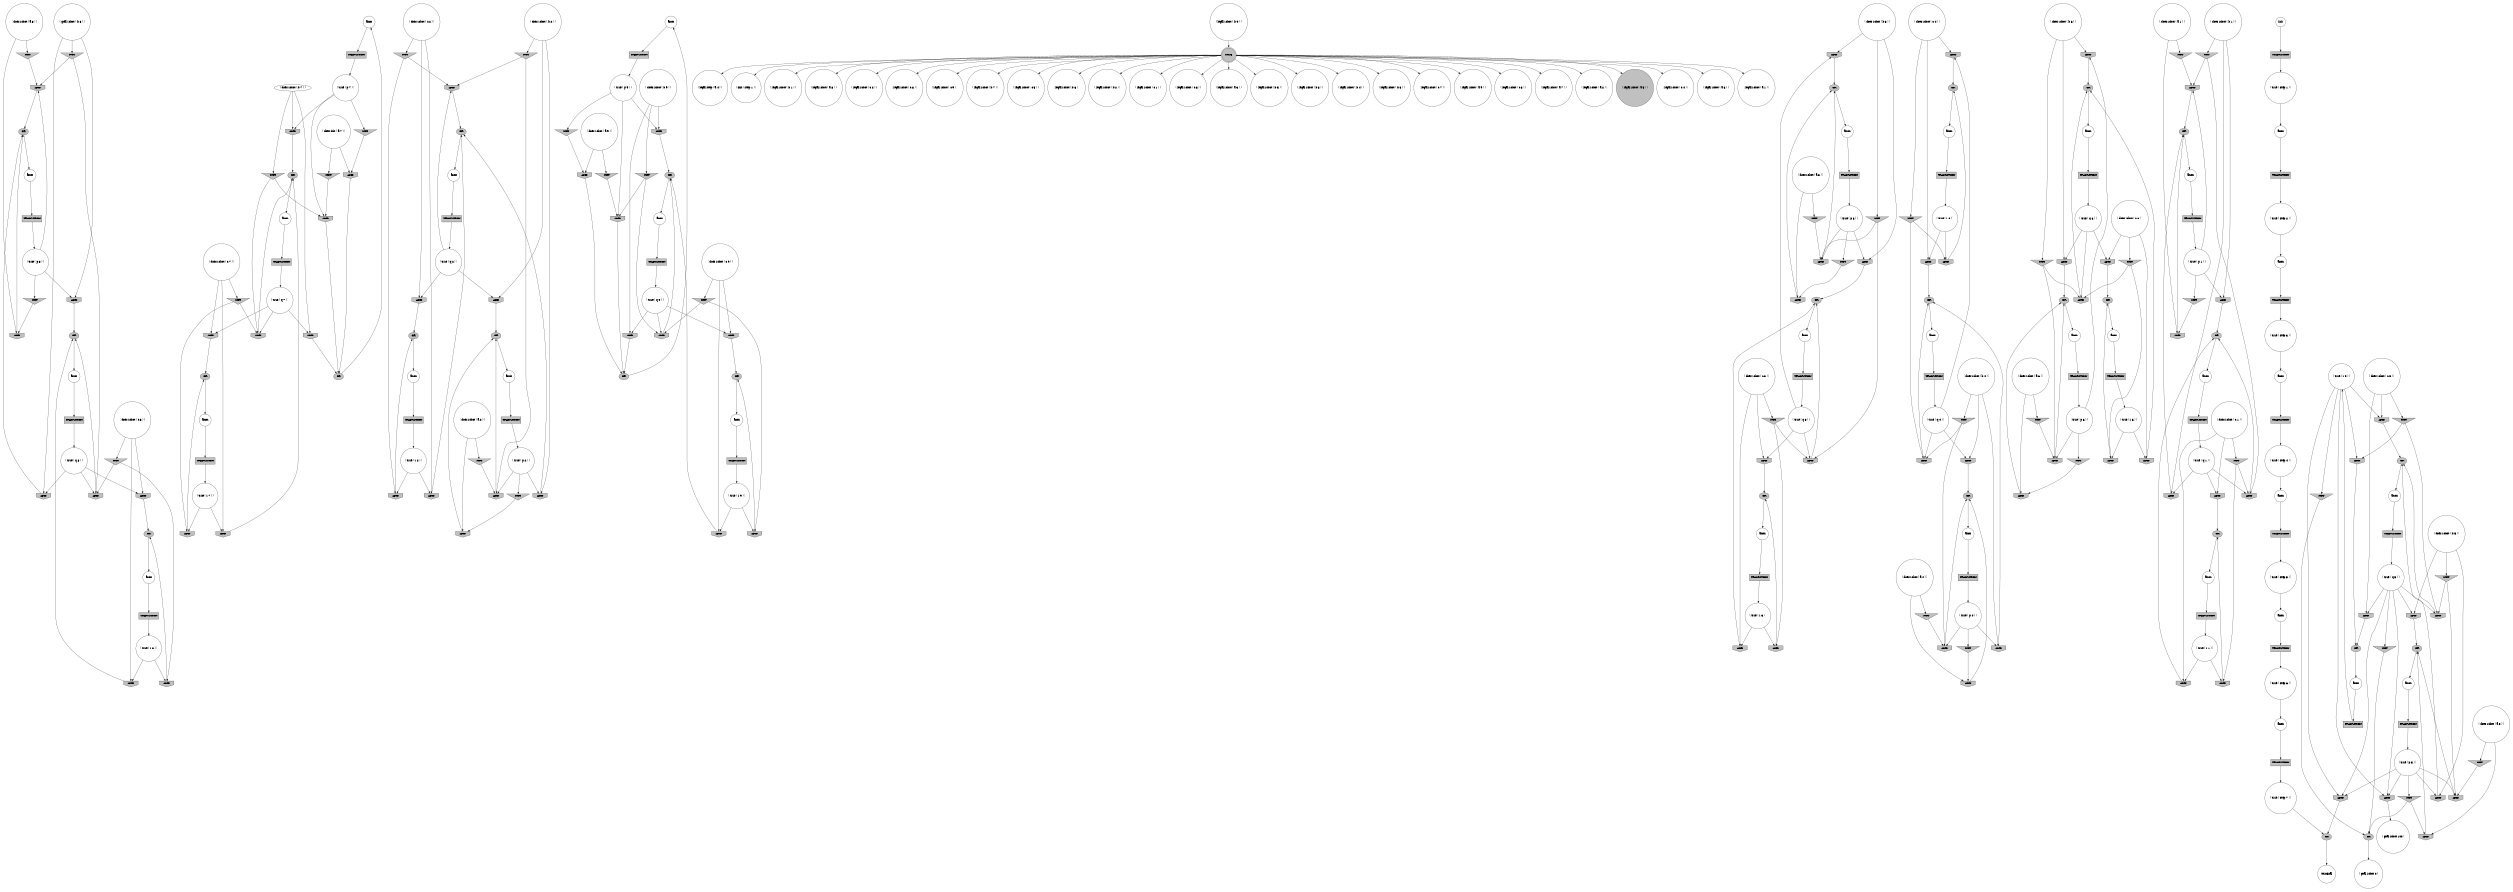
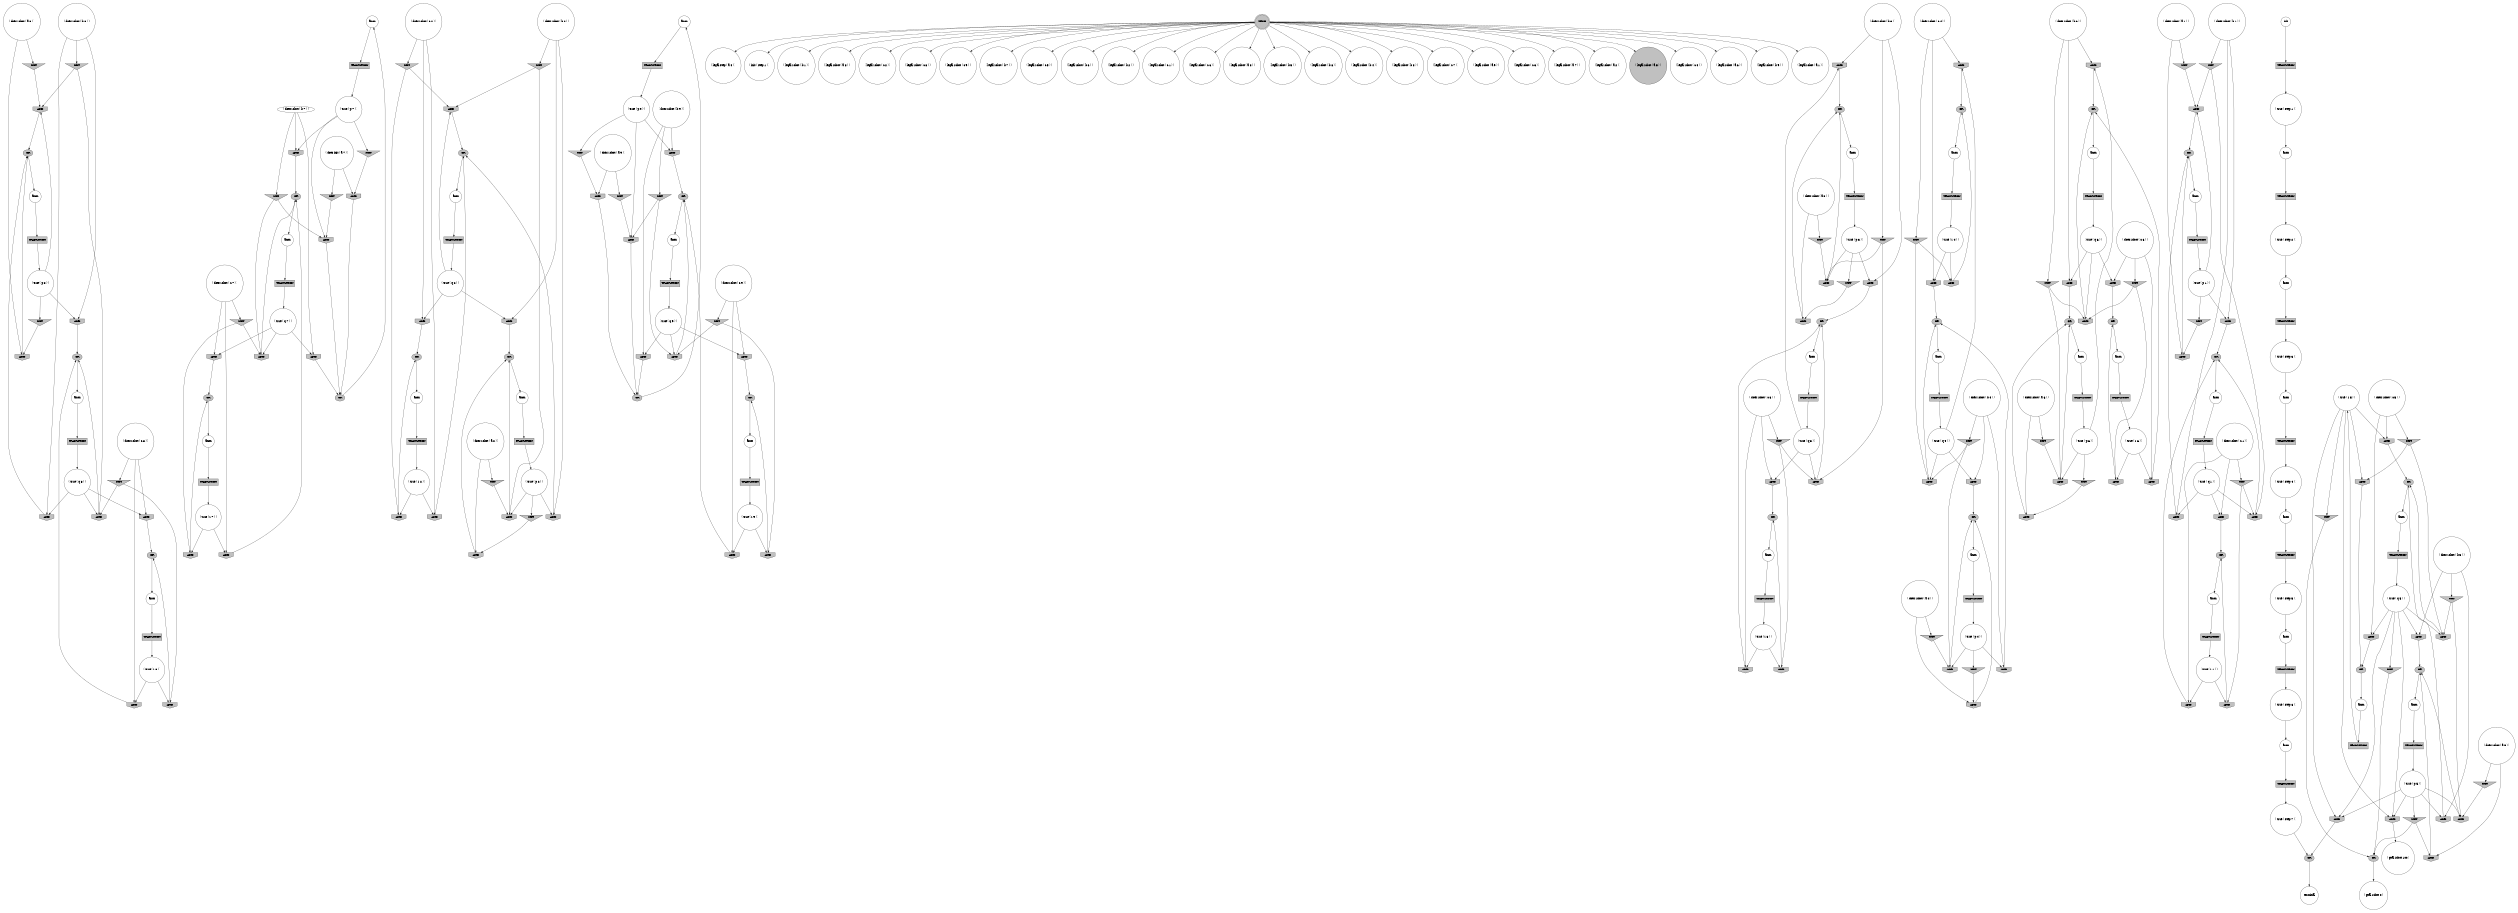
node "( goal robot ( b 8 ) )": label "( goal robot ( b 8 ) )" -> "( does robot ( b 8 ) )"
edge "( legal robot ( b 9 ) )" -> "TRUE": reversed
